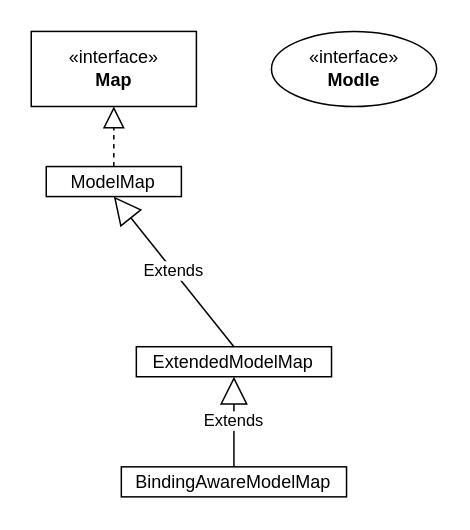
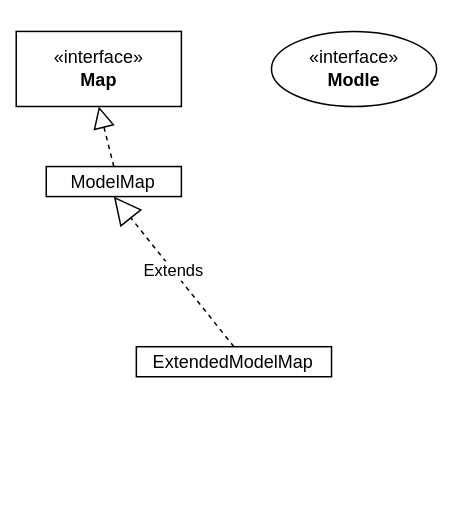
node "«interface» Map": moved (114, 69) -> (99, 69)
edge "ExtendedModelMap" -> "ModelMap": style solid -> dashed
edge "BindingAwareModelMap" -> "ExtendedModelMap": removed, label "Extends"
node "BindingAwareModelMap": removed
